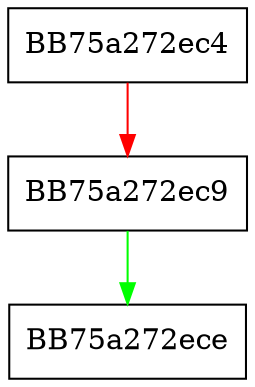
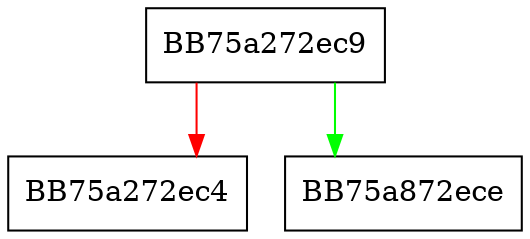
edge "BB75a272ec4" -> "BB75a272ec9": reversed
node "BB75a272ece": label "BB75a272ece" -> "BB75a872ece"
